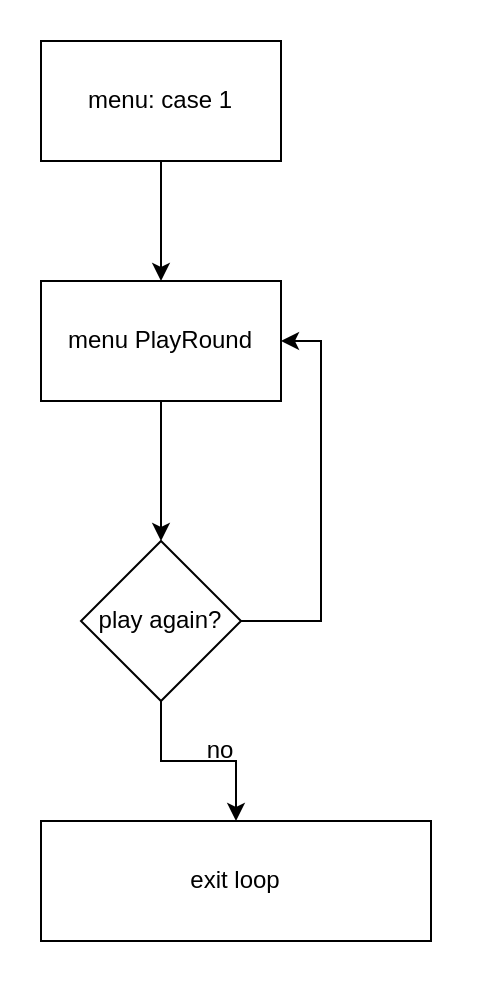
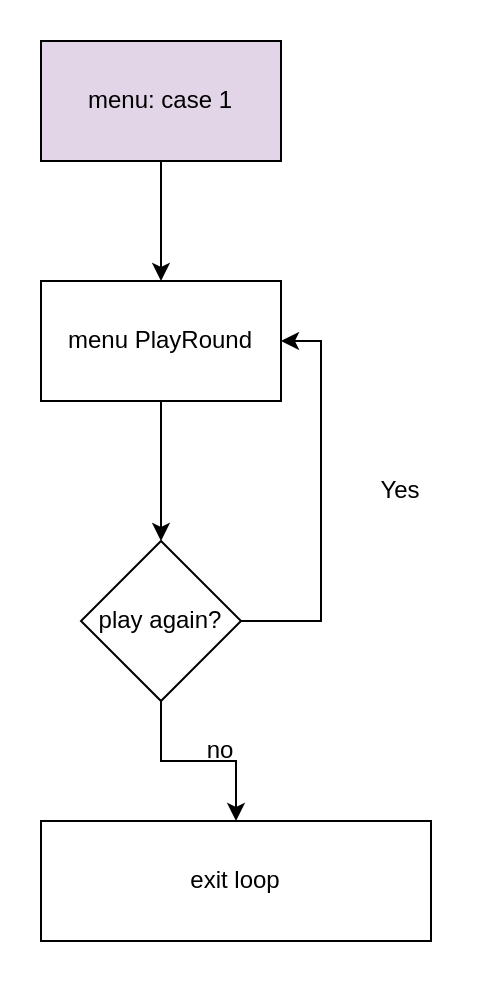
node "menu: case 1": fillcolor #ffffff -> #e1d5e7
node "Yes": added
